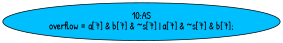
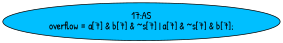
node "10:AS overflow = a[7] & b[7] & ~s[7] | a[7] & ~s[7] & b[7];": label "10:AS overflow = a[7] & b[7] & ~s[7] | a[7] & ~s[7] & b[7];" -> "17:AS overflow = a[7] & b[7] & ~s[7] | a[7] & ~s[7] & b[7];"
